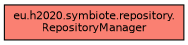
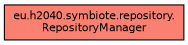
node "eu.h2020.symbiote.repository. RepositoryManager": label "eu.h2020.symbiote.repository. RepositoryManager" -> "eu.h2040.symbiote.repository. RepositoryManager"
